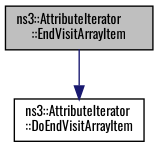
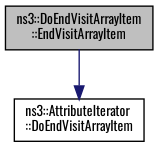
node "ns3::AttributeIterator ::EndVisitArrayItem": label "ns3::AttributeIterator ::EndVisitArrayItem" -> "ns3::DoEndVisitArrayItem ::EndVisitArrayItem"
